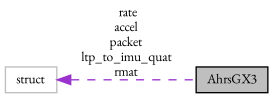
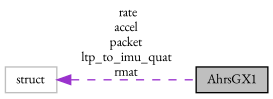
node "AhrsGX3": label "AhrsGX3" -> "AhrsGX1"
